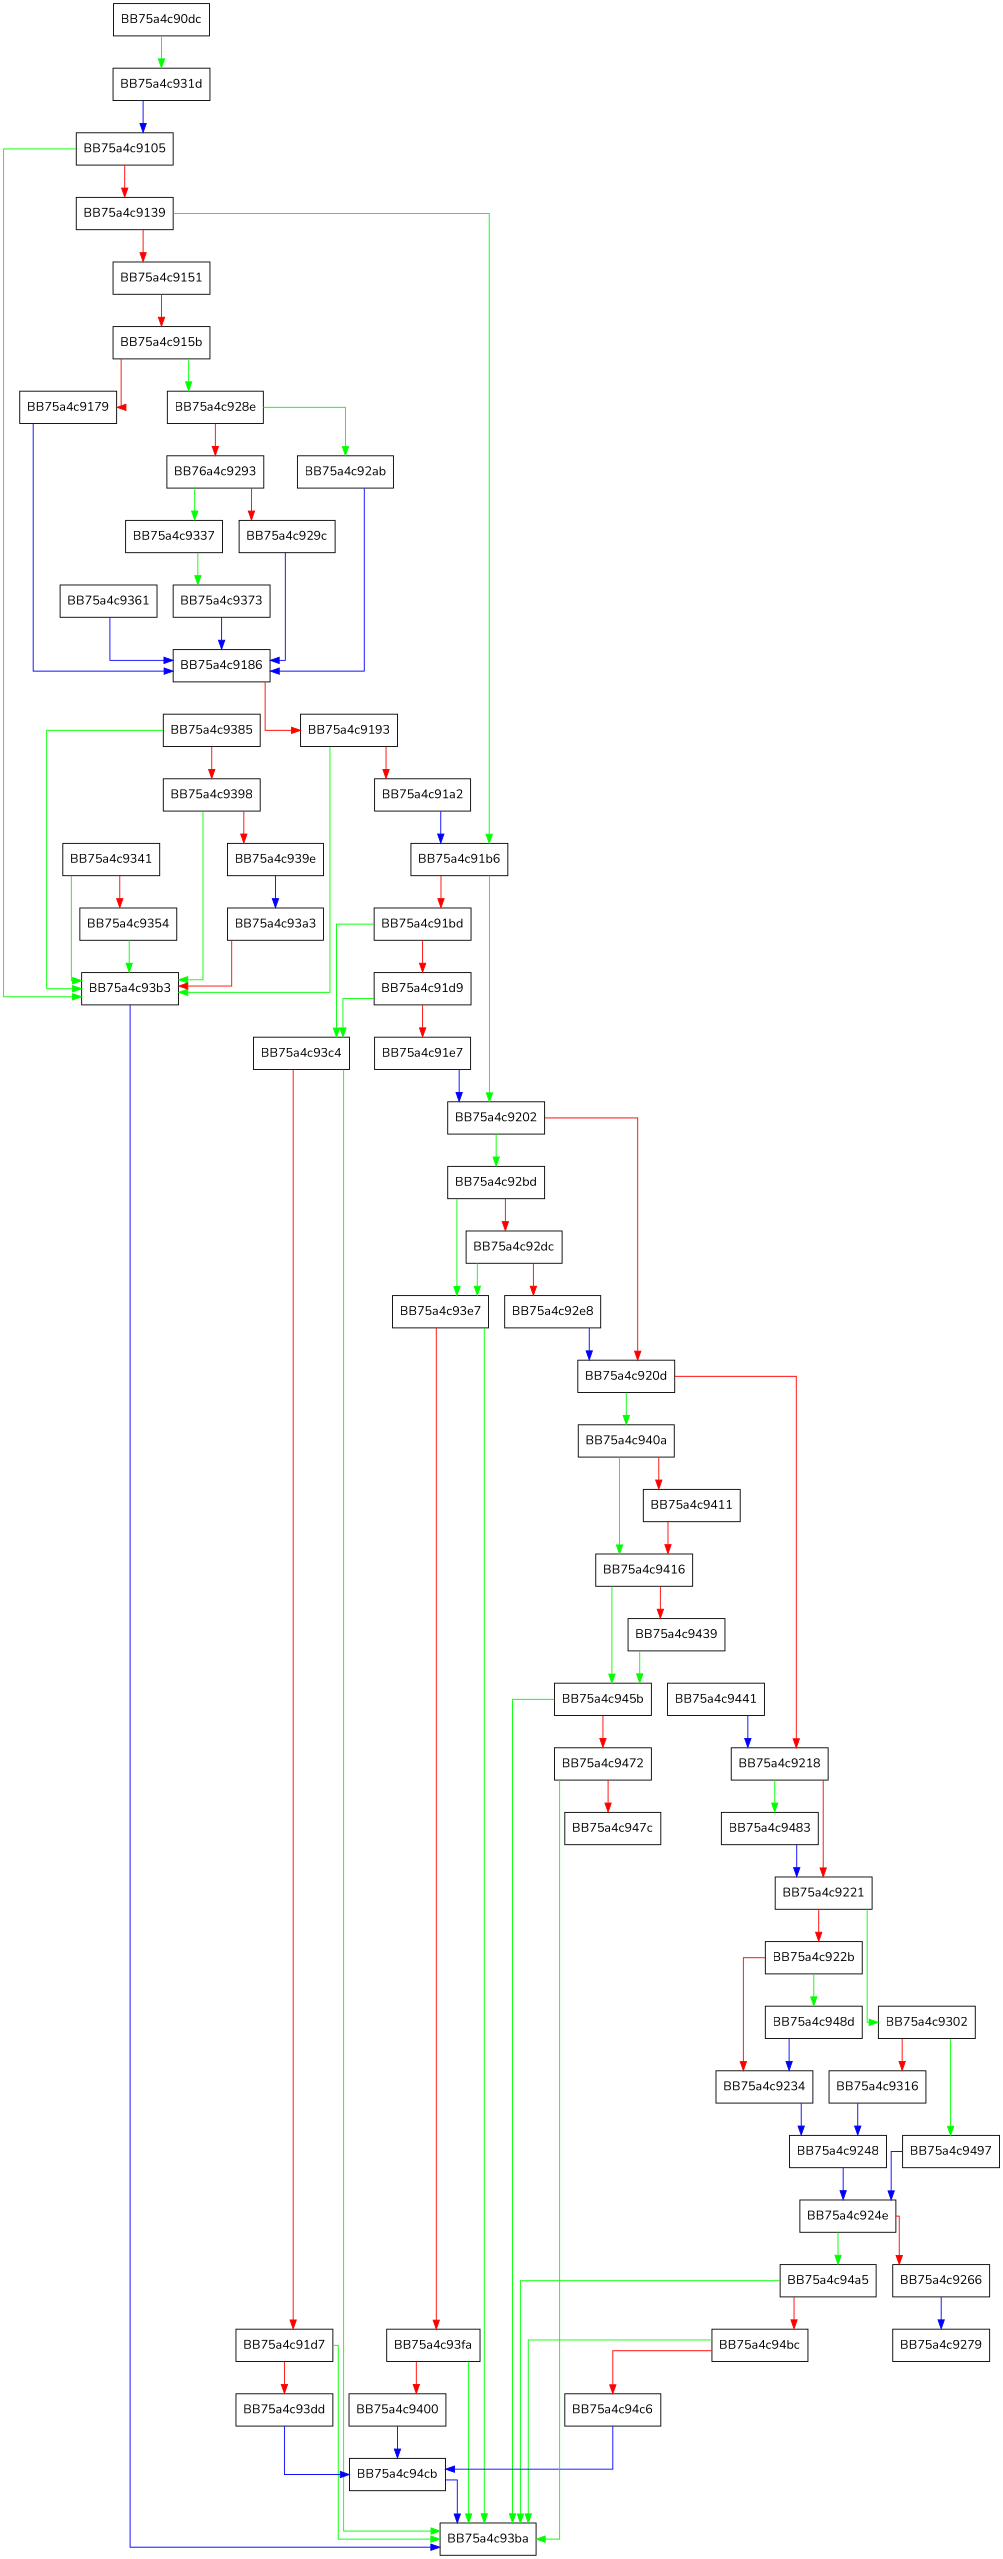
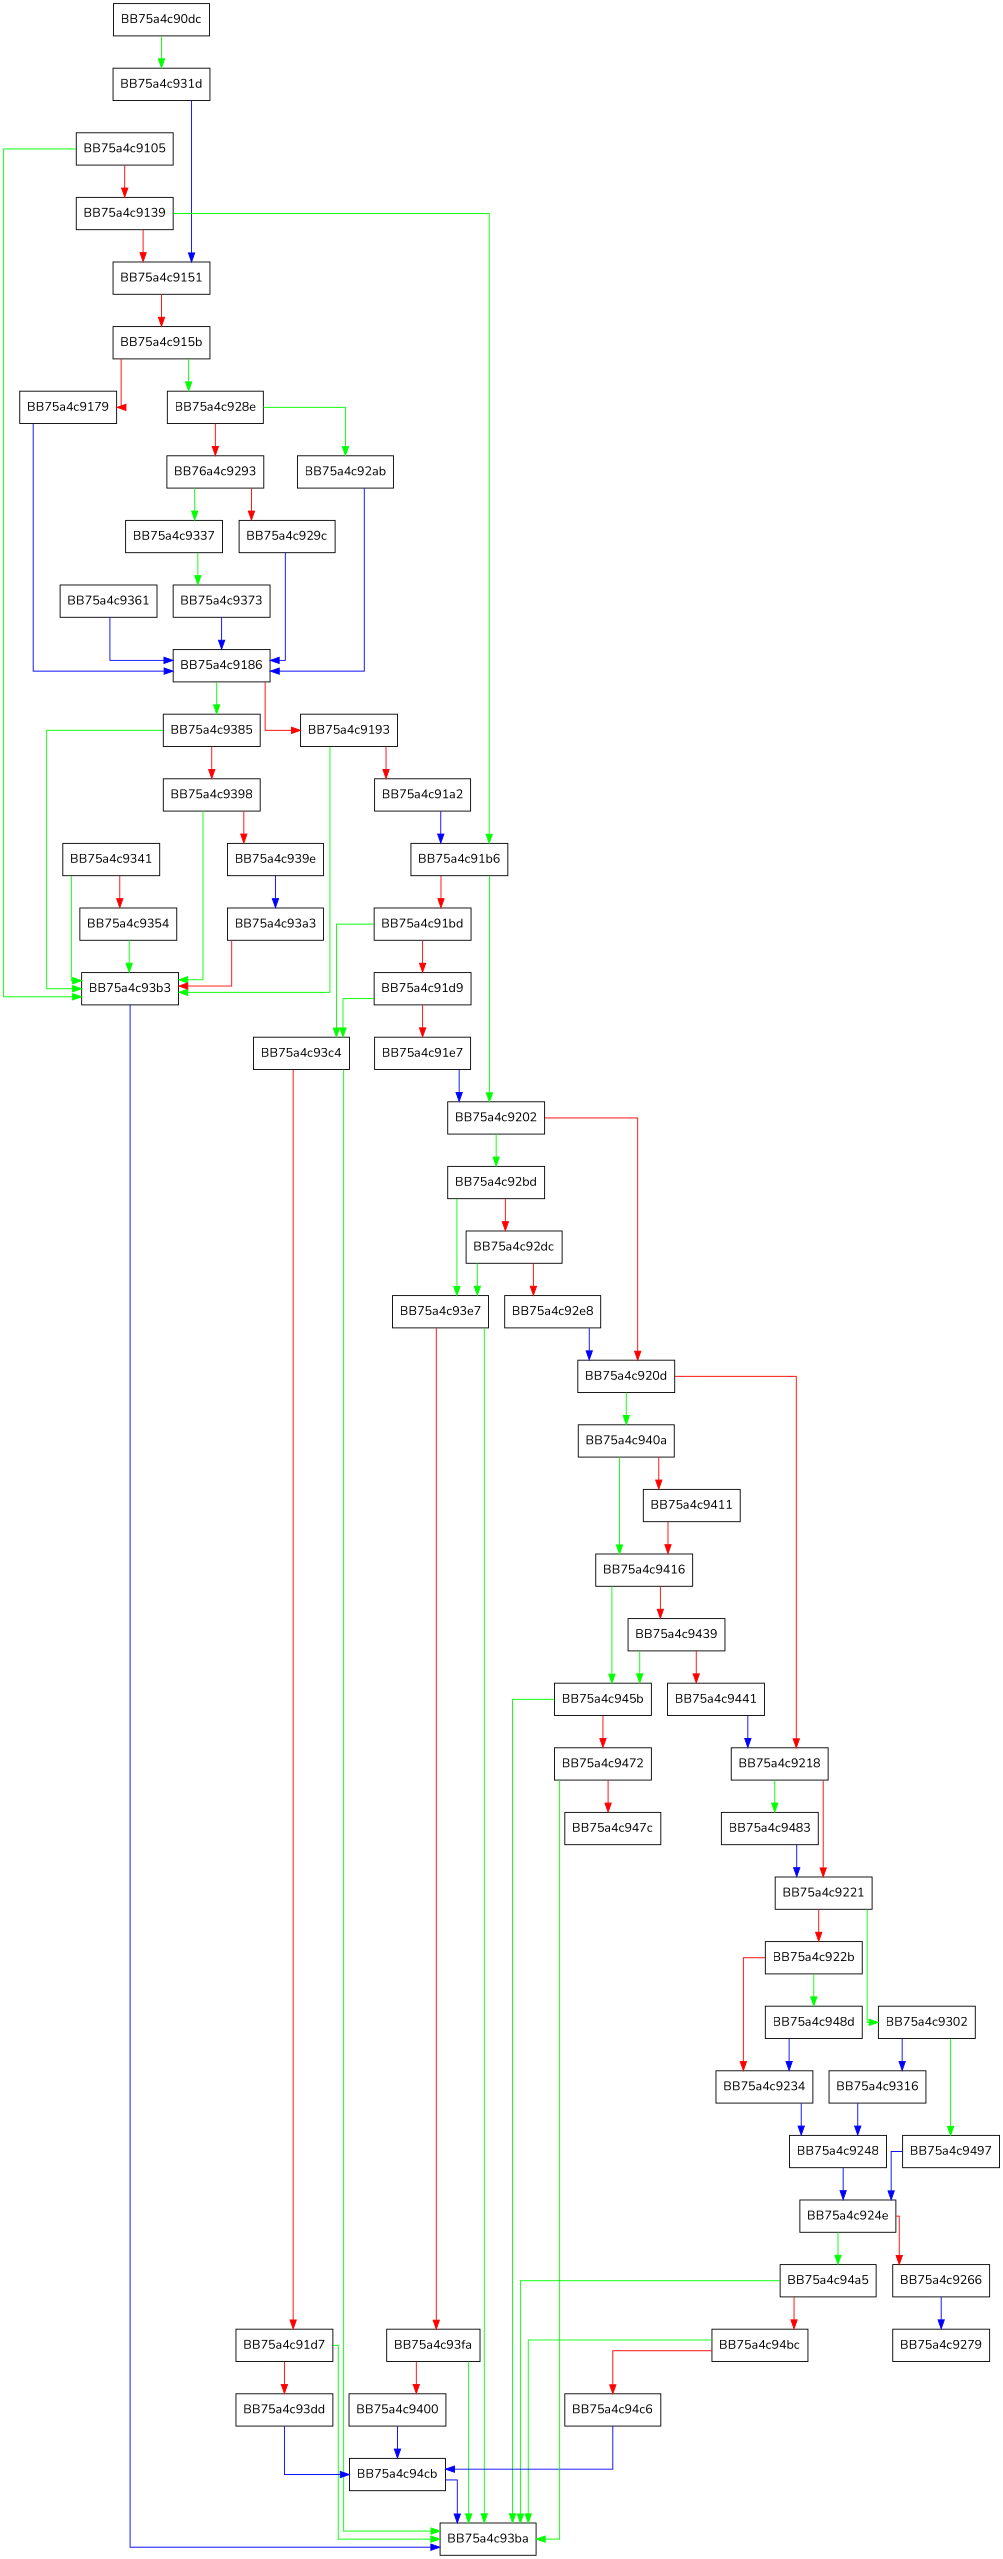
edge "BB75a4c931d" -> "BB75a4c9105": now "BB75a4c931d" -> "BB75a4c9151"
edge "BB75a4c9186" -> "BB75a4c9385": added
edge "BB75a4c9439" -> "BB75a4c9441": added
edge "BB75a4c9302" -> "BB75a4c9316": color red -> blue
